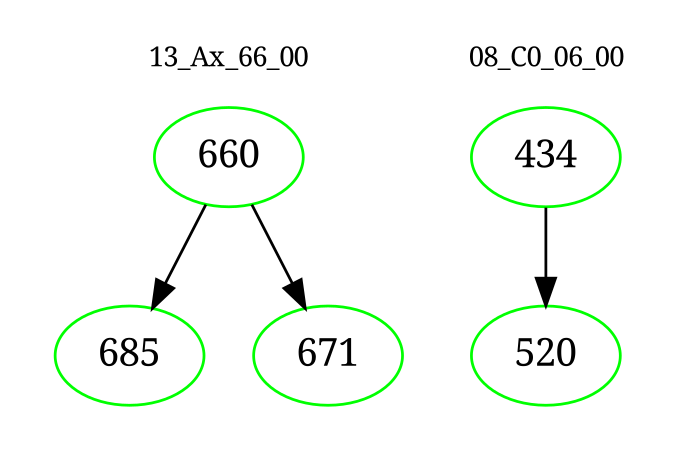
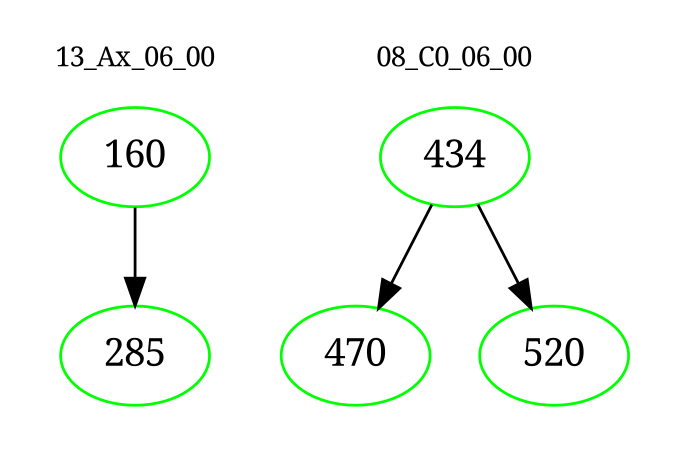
cluster "13_Ax_66_00": label "13_Ax_66_00" -> "13_Ax_06_00"
node "660": label "660" -> "160"
node "685": label "685" -> "285"
node "671": removed
node "470": added
